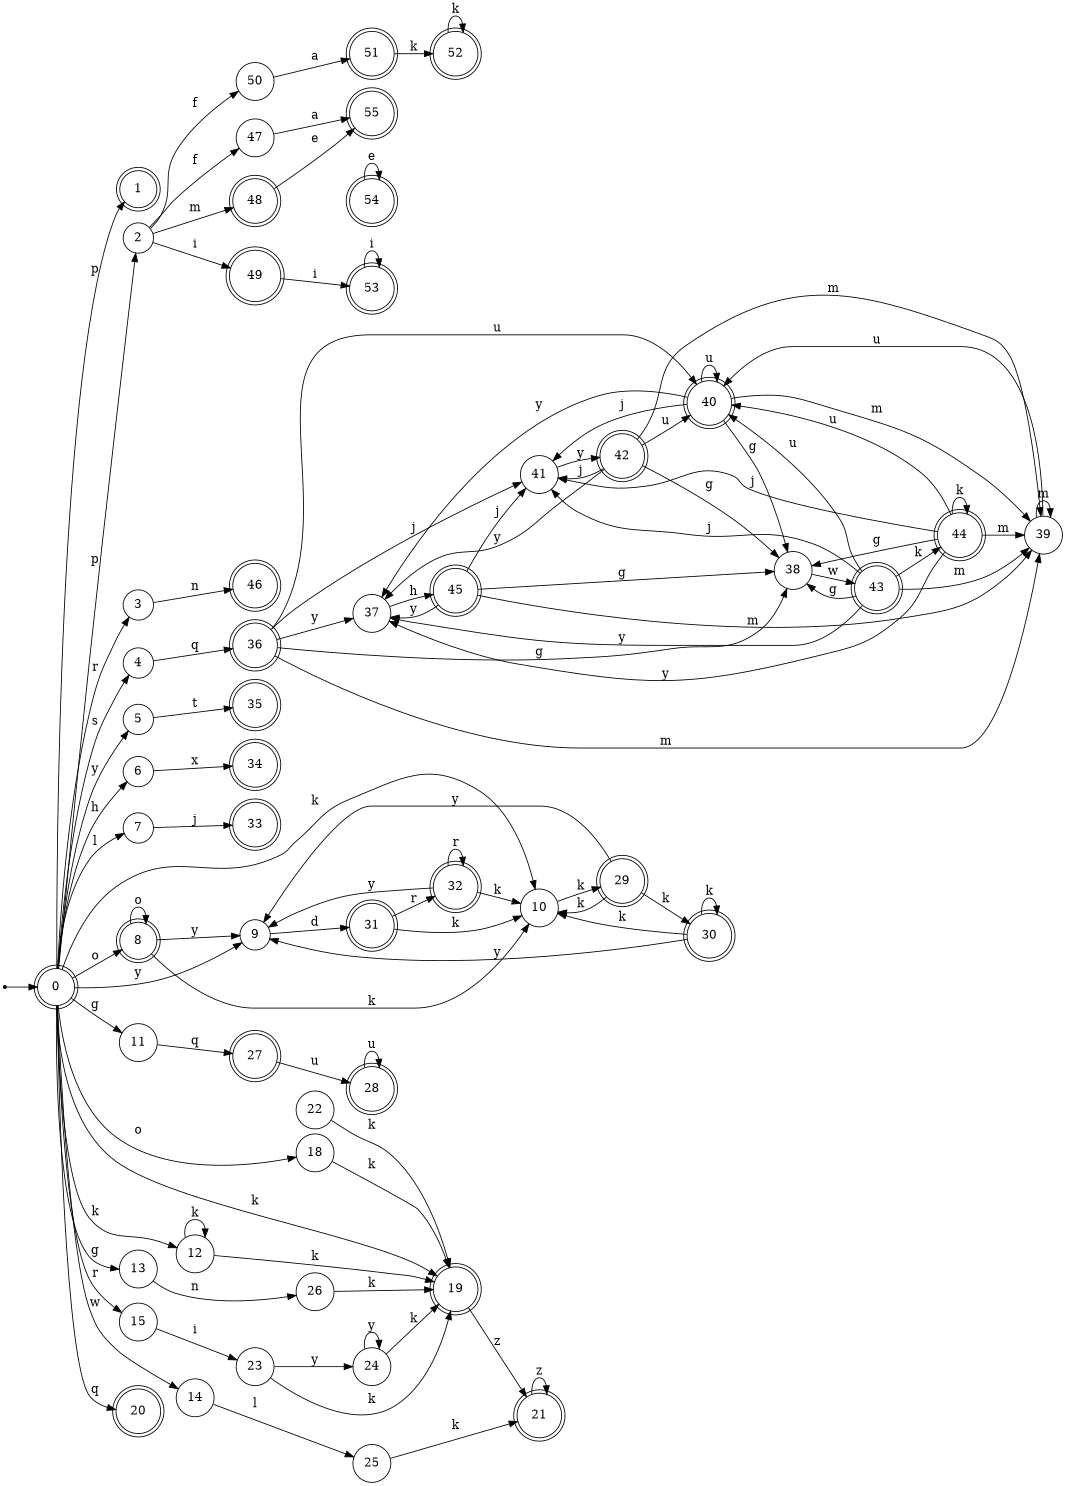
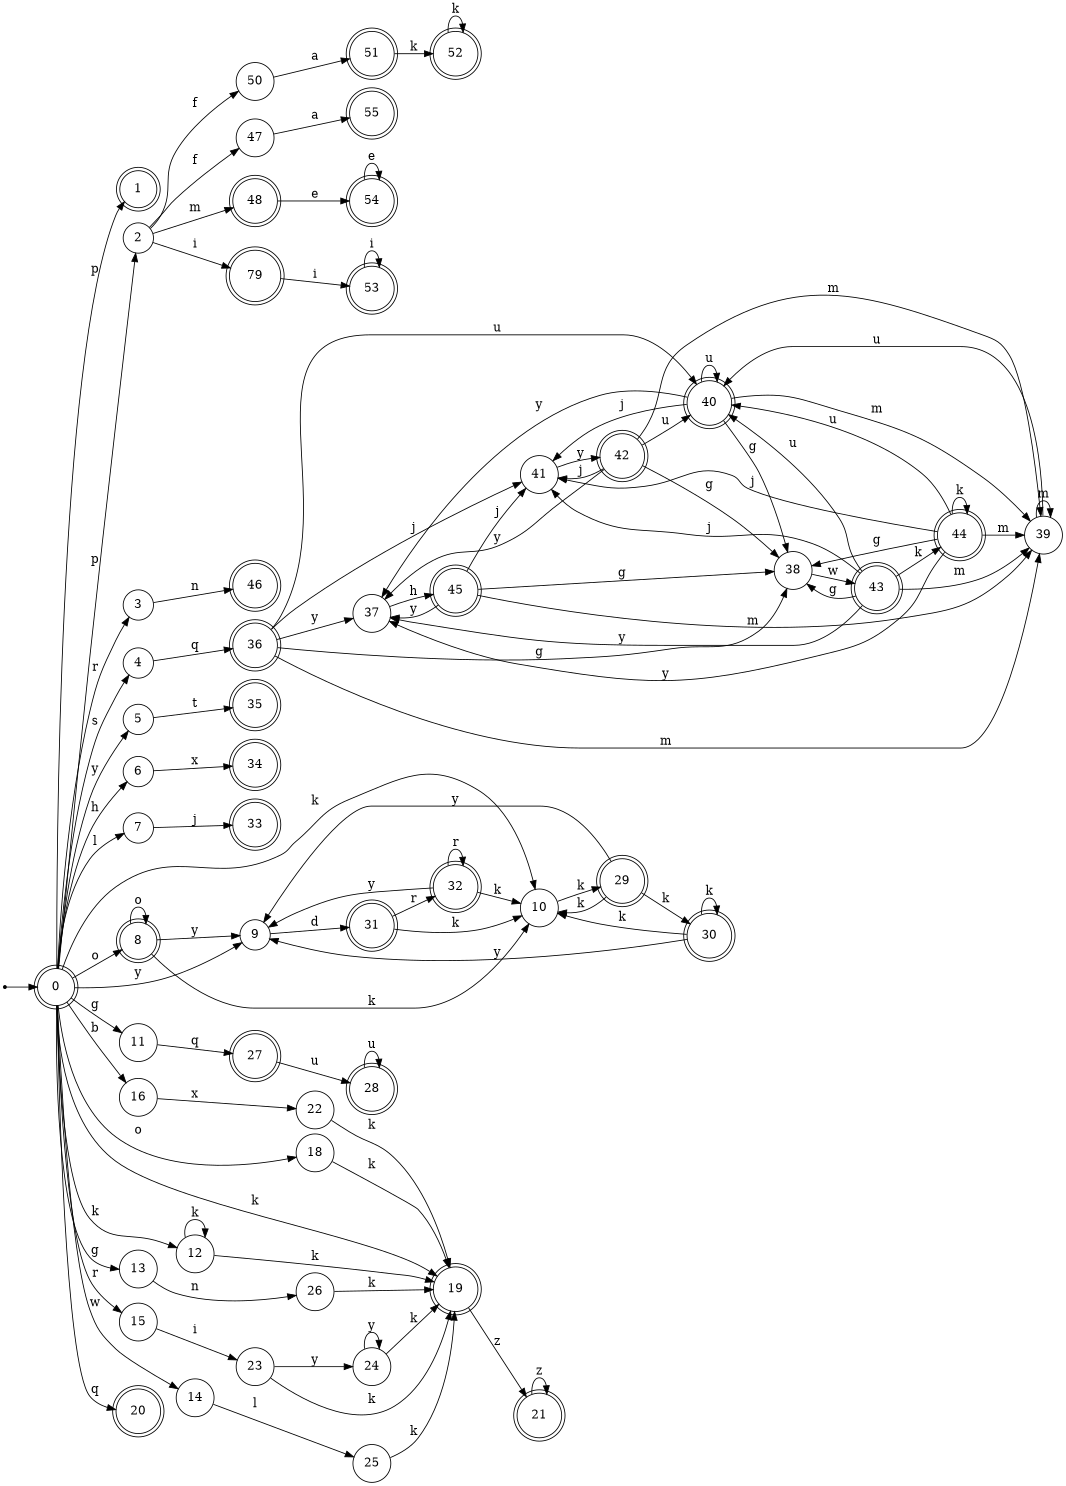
edge "48" -> "55": now "48" -> "54"
node "49": label "49" -> "79"
node "16": added
edge "25" -> "21": now "25" -> "19"
